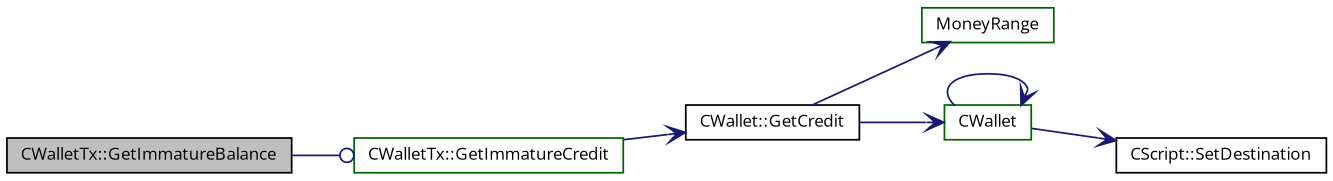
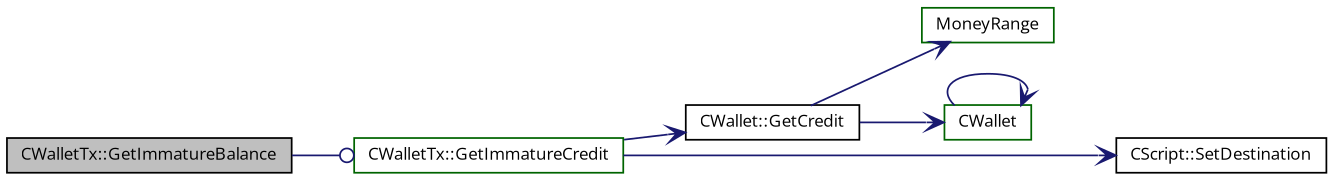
edge "CWallet" -> "CScript::SetDestination": now "CWalletTx::GetImmatureCredit" -> "CScript::SetDestination"
